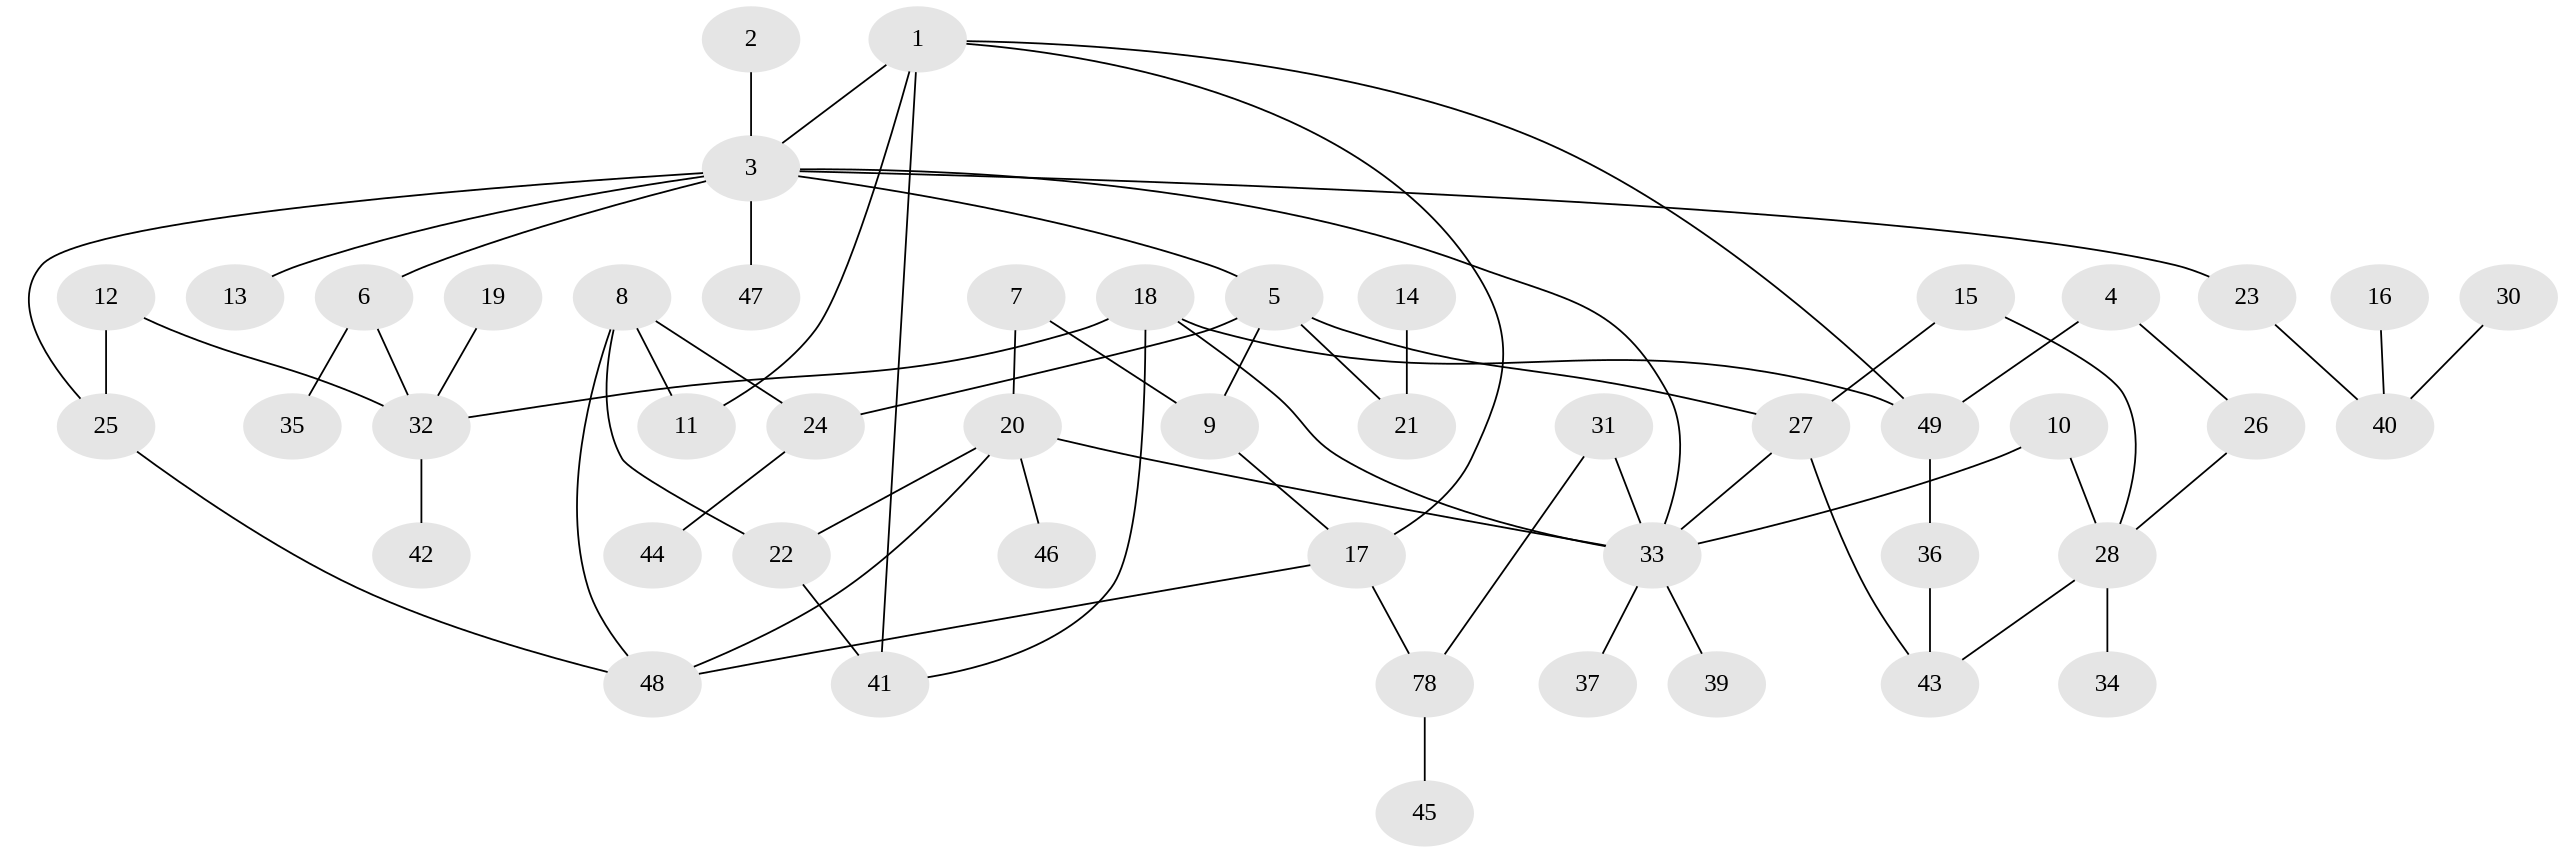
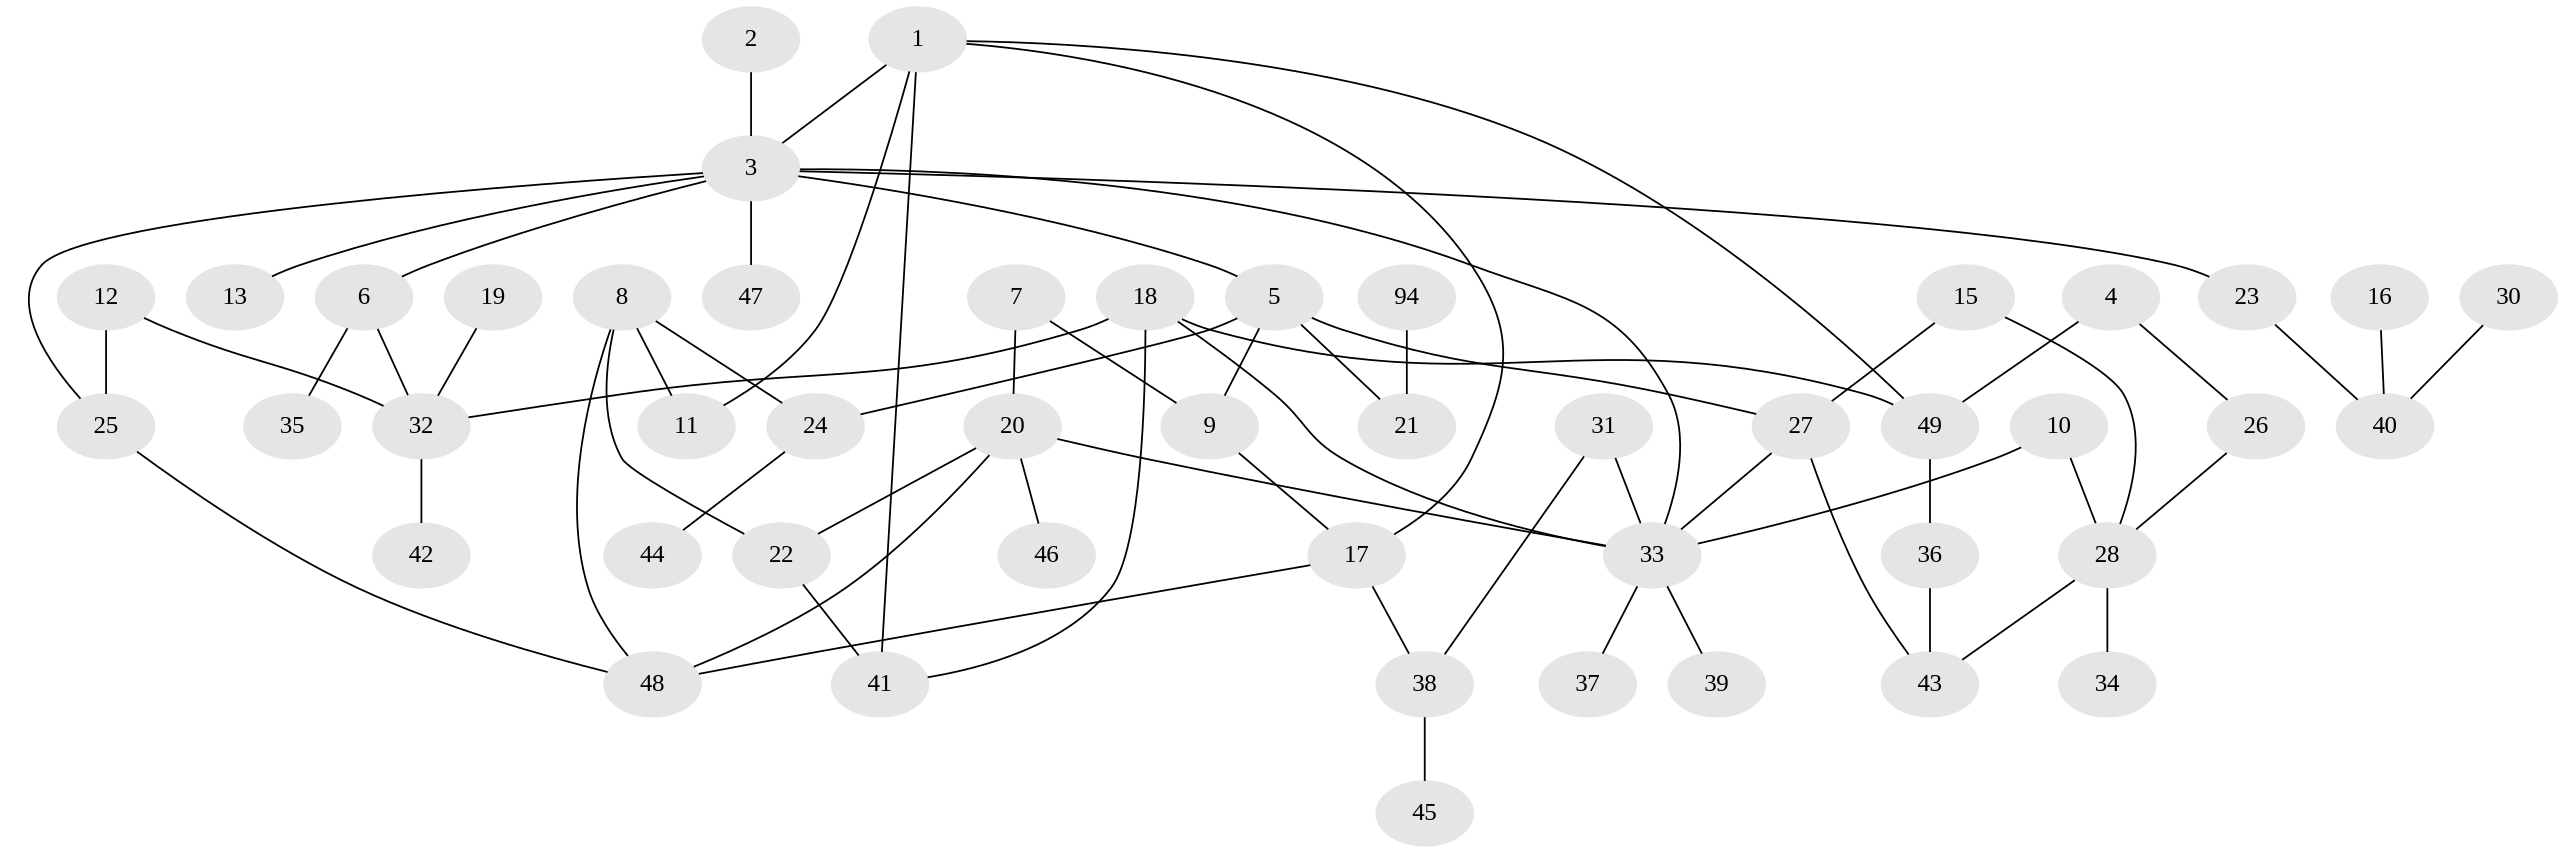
node "14": label "14" -> "94"
node "78": label "78" -> "38"
